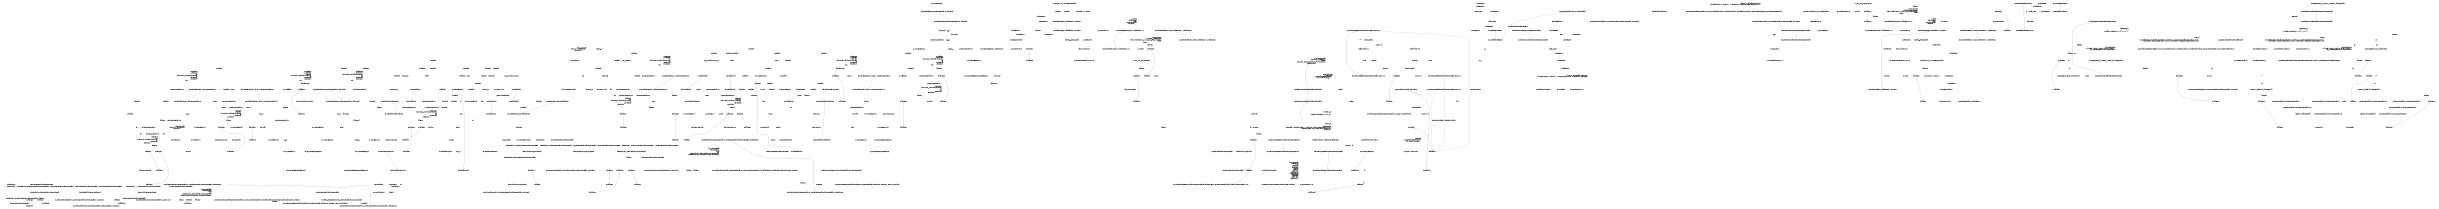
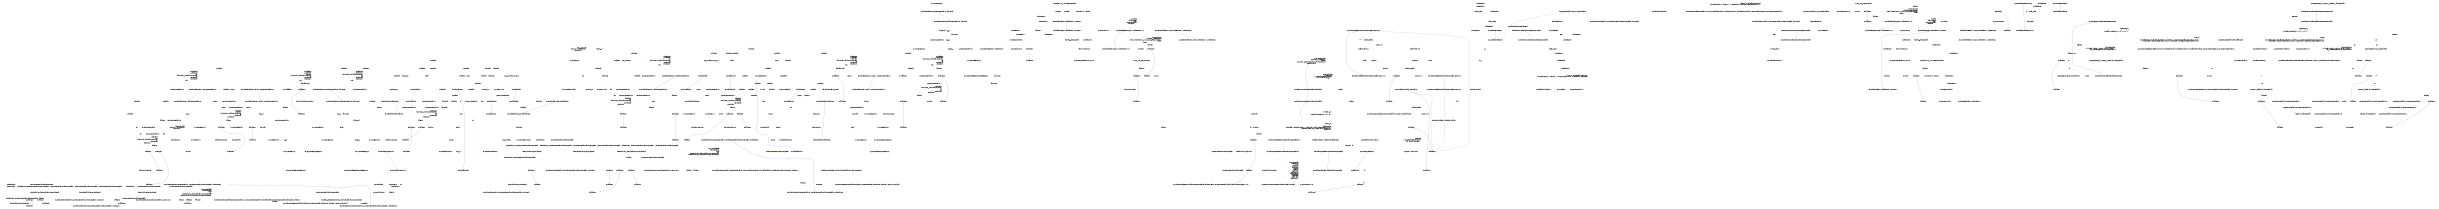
edge "CommandLine.BadOptionInfo" -> "LongName = longName": removed, label "CommandLine.BadOptionInfo"
